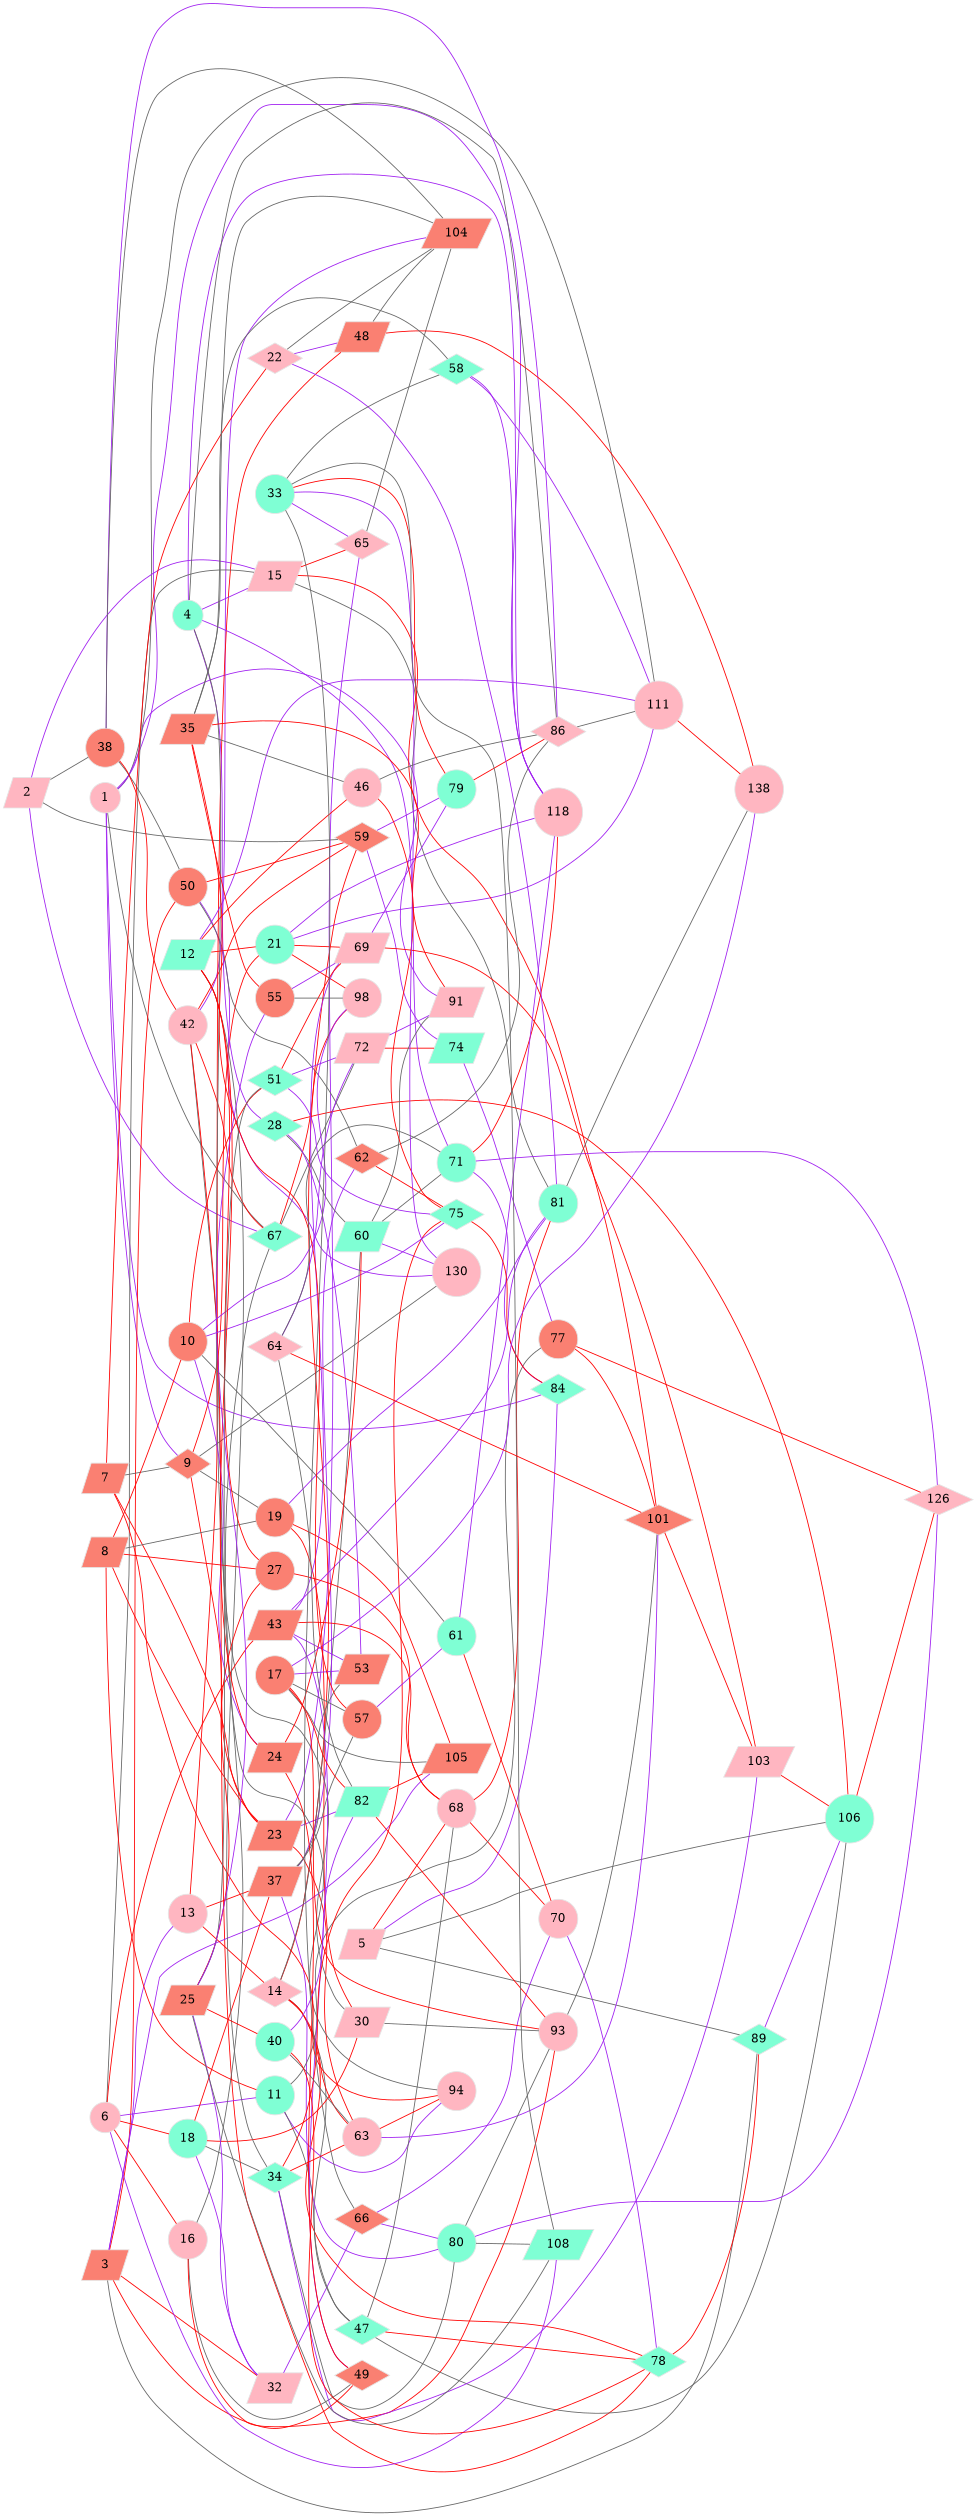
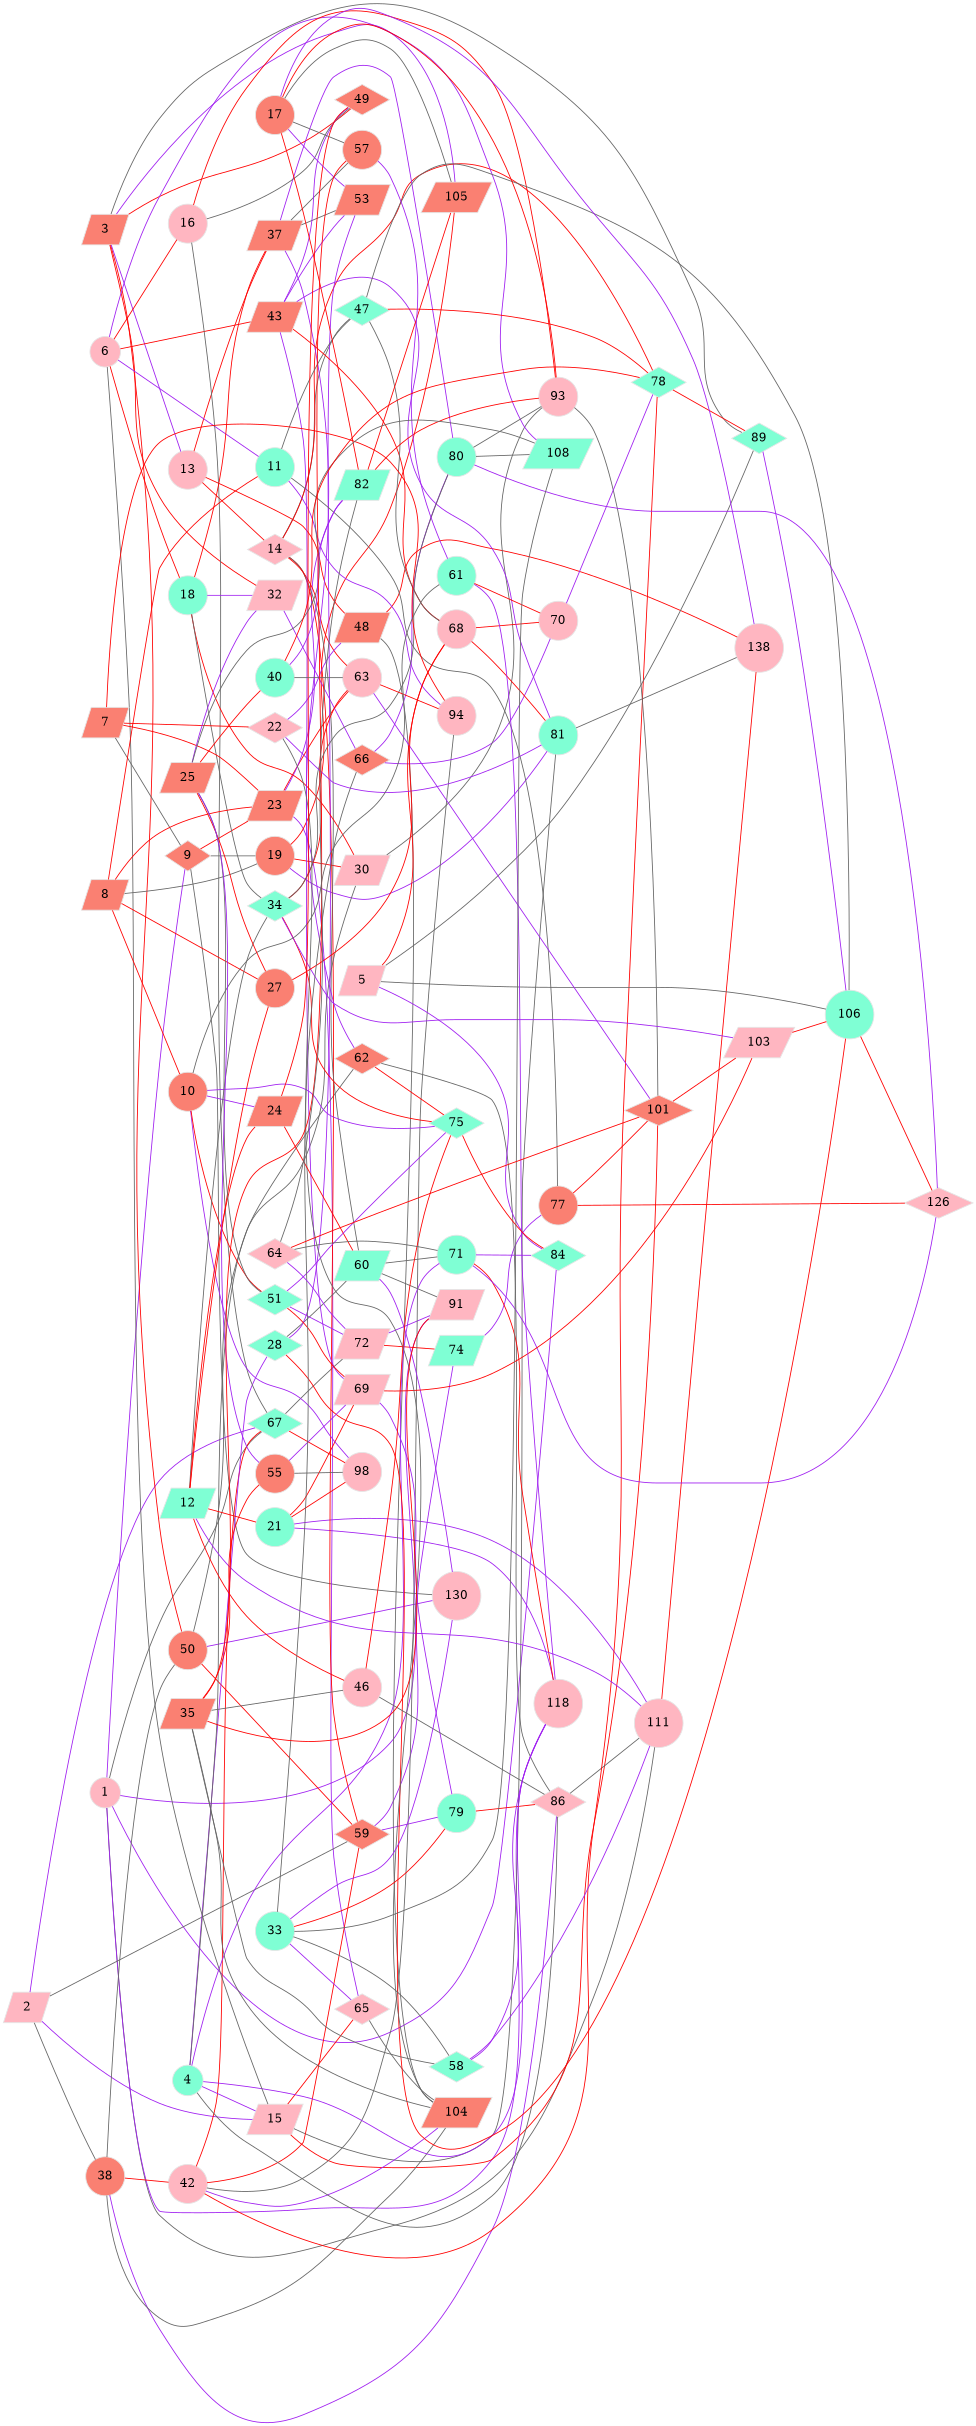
edge "21" -- "9": removed
